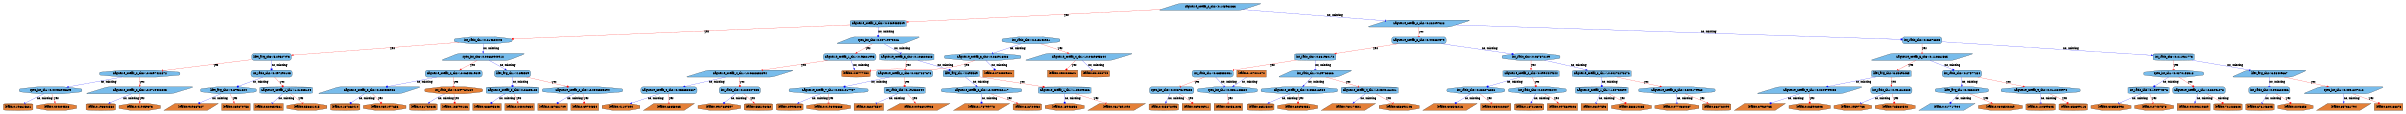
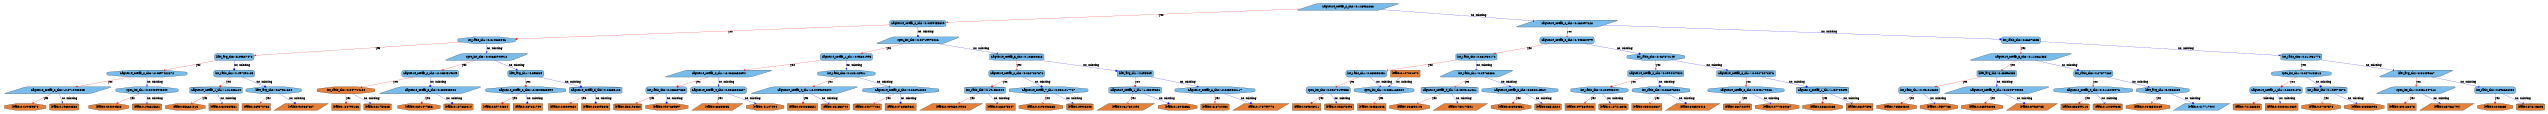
edge "Laguerre_coeffs_1_ch1<0.95321995" -> "leaf=0.242777482": now "Laguerre_coeffs_1_ch1<0.95321995" -> "int_ratio_ch3<0.215142921"
